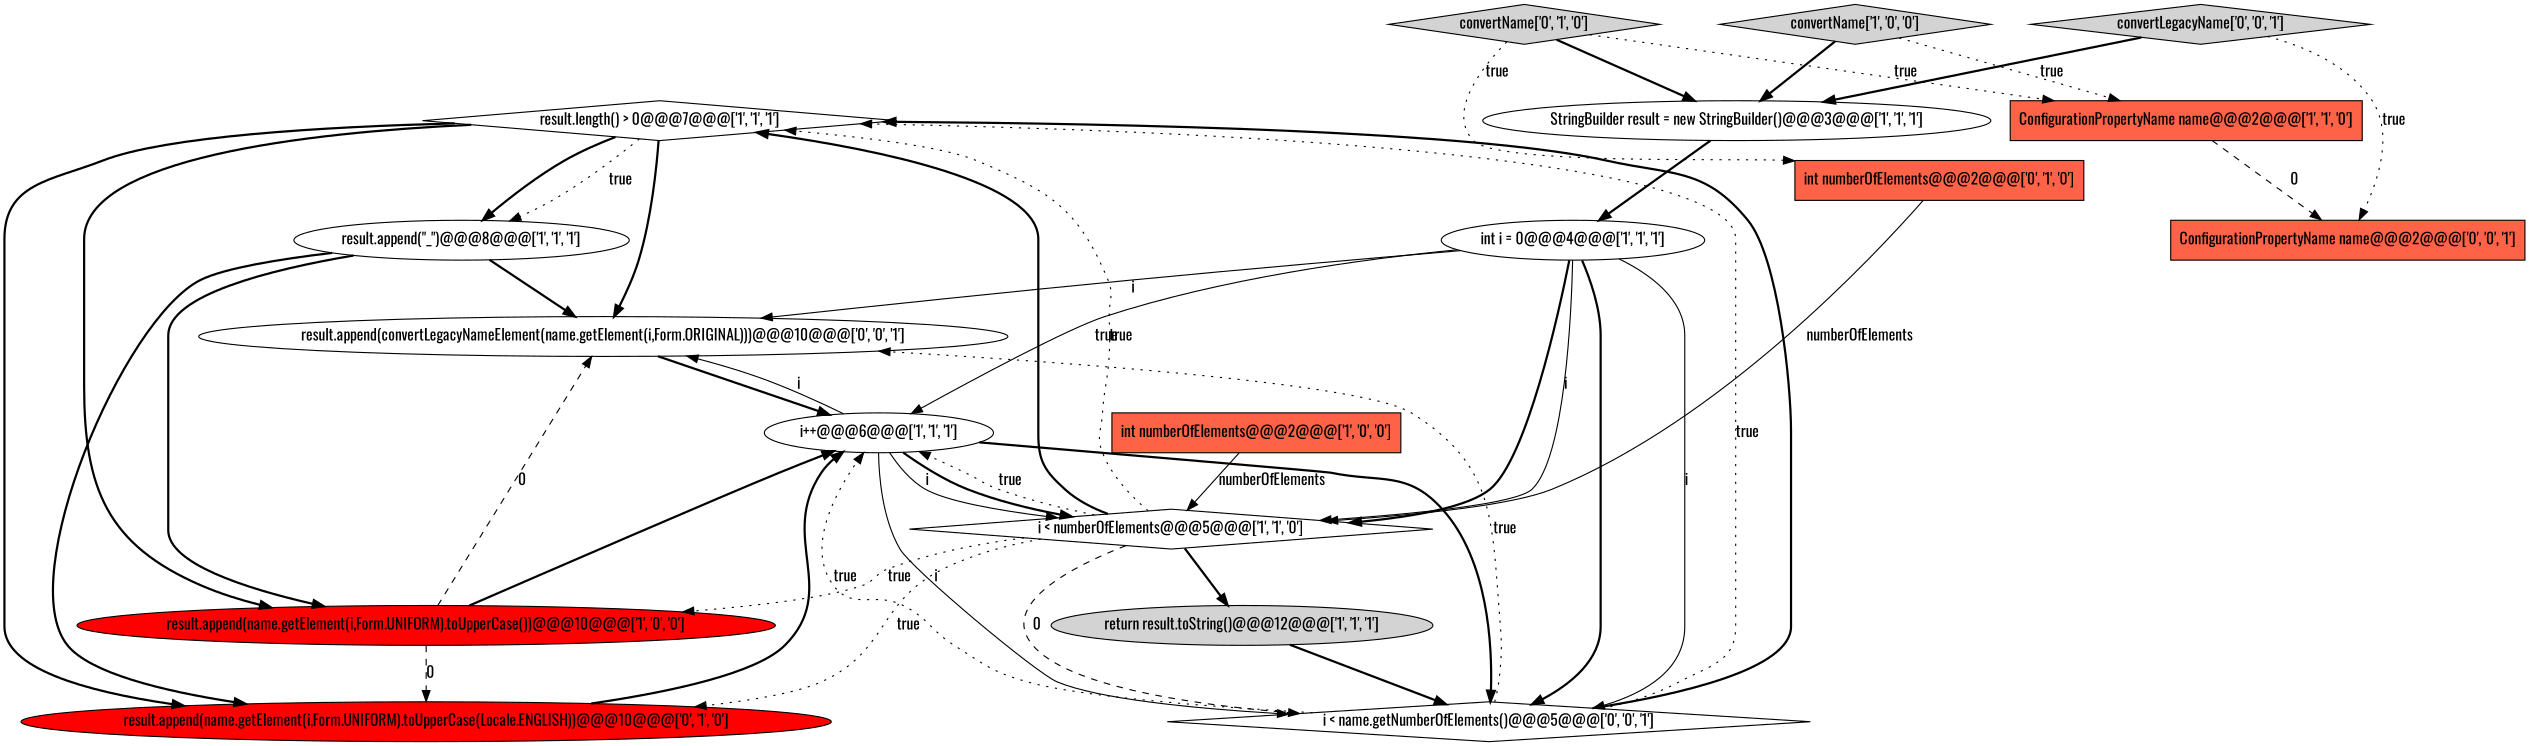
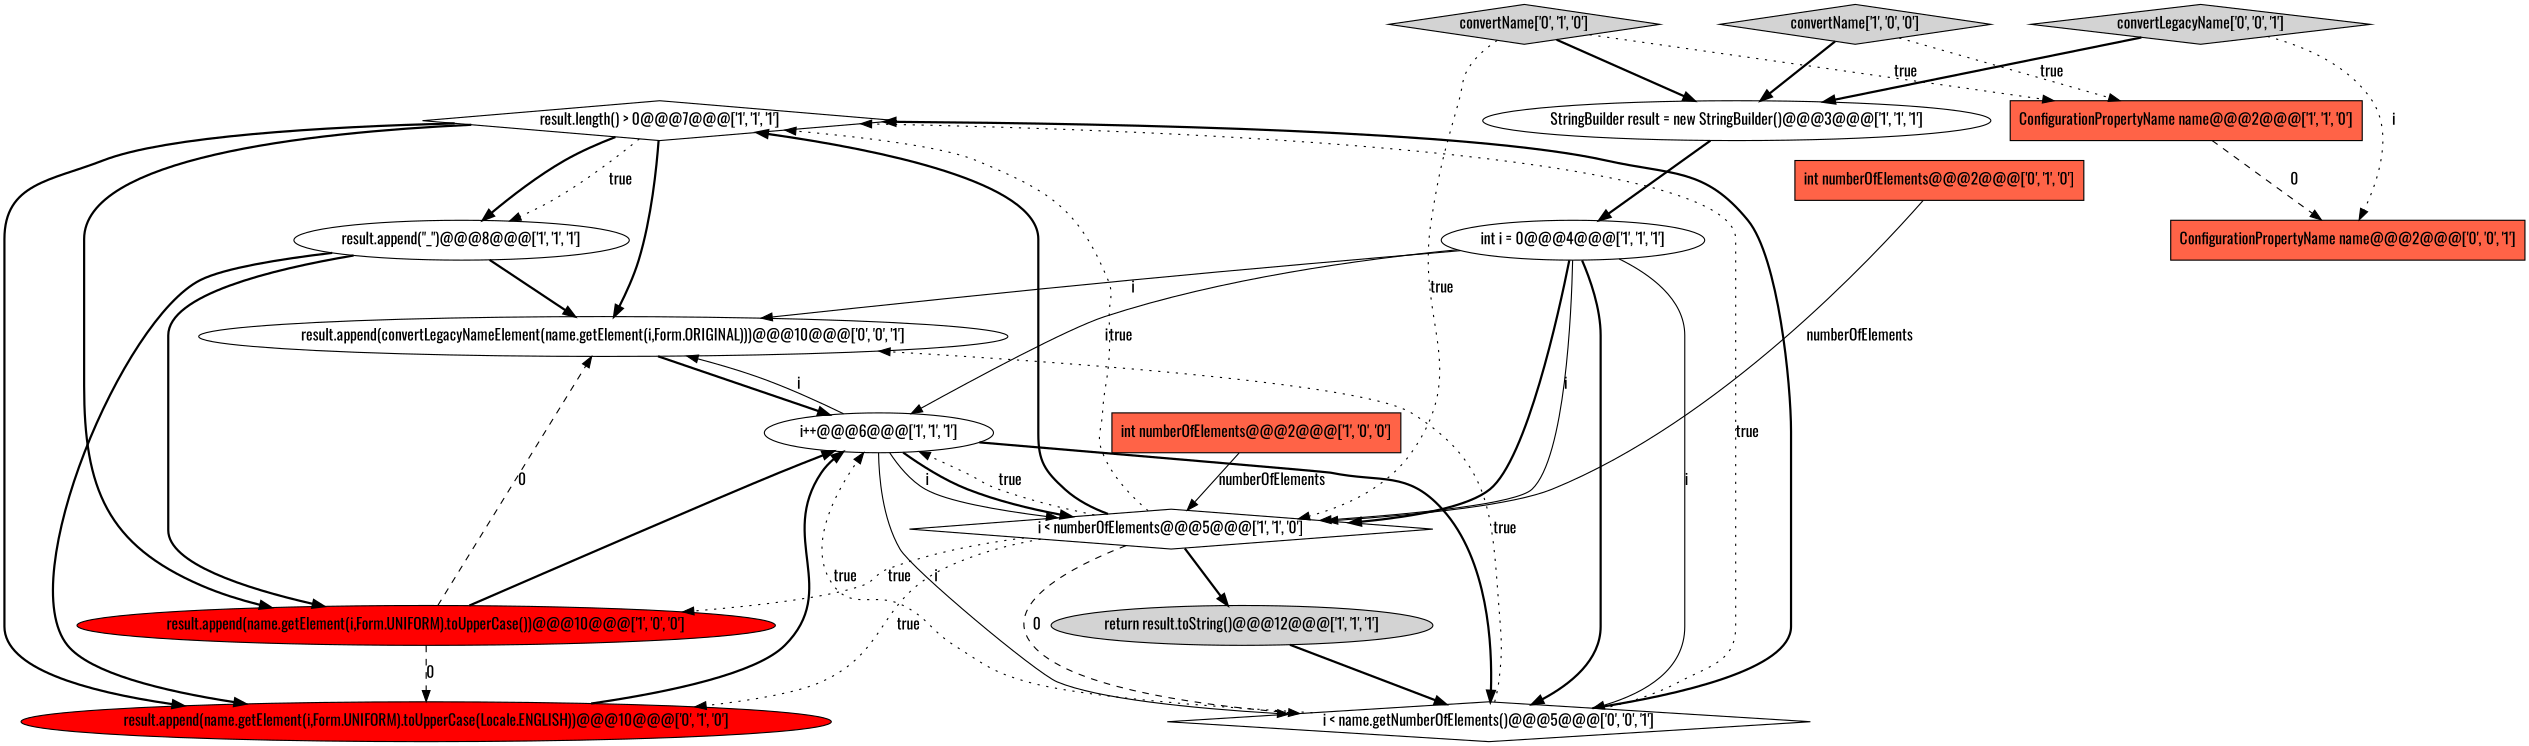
edge "convertLegacyName['0', '0', '1']" -> "ConfigurationPropertyName name@@@2@@@['0', '0', '1']": label "true" -> "i"
edge "convertName['0', '1', '0']" -> "int numberOfElements@@@2@@@['0', '1', '0']": now "convertName['0', '1', '0']" -> "i < numberOfElements@@@5@@@['1', '1', '0']"
edge "int i = 0@@@4@@@['1', '1', '1']" -> "i++@@@6@@@['1', '1', '1']": label "true" -> "i"
